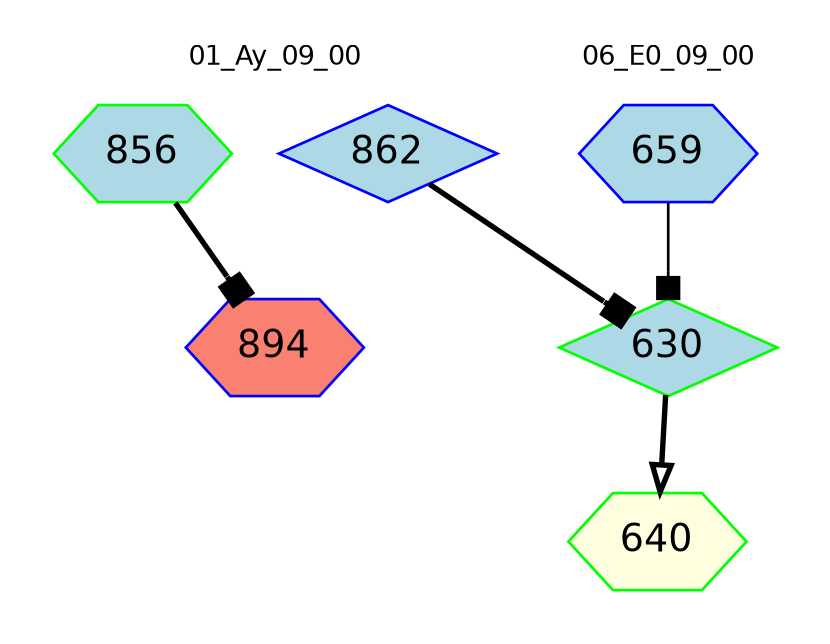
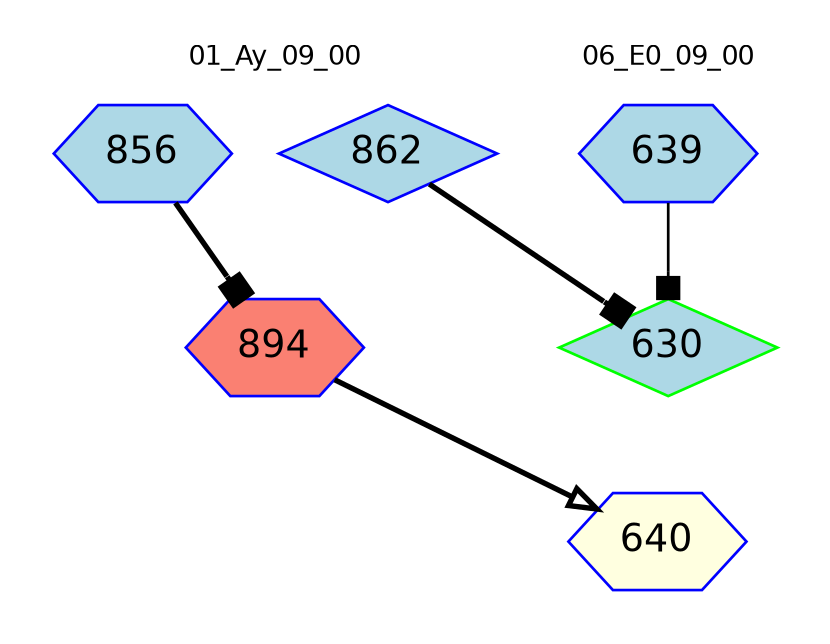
node "856": color green -> blue
node "659": label "659" -> "639"
edge "630" -> "640": now "894" -> "640"
node "640": color green -> blue
